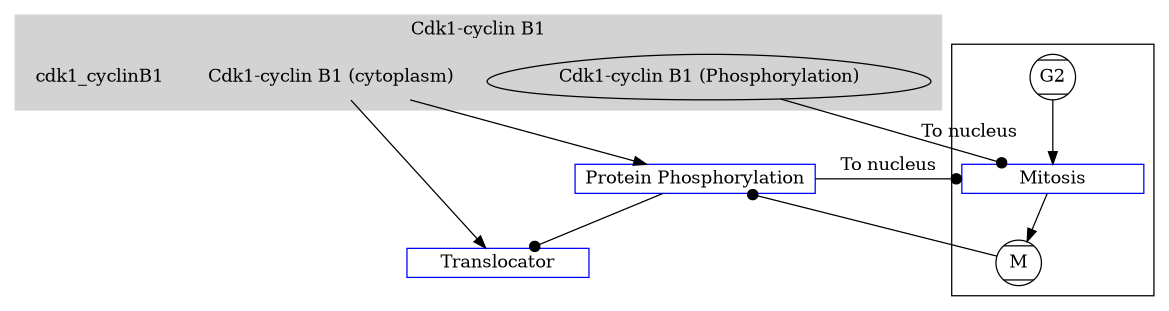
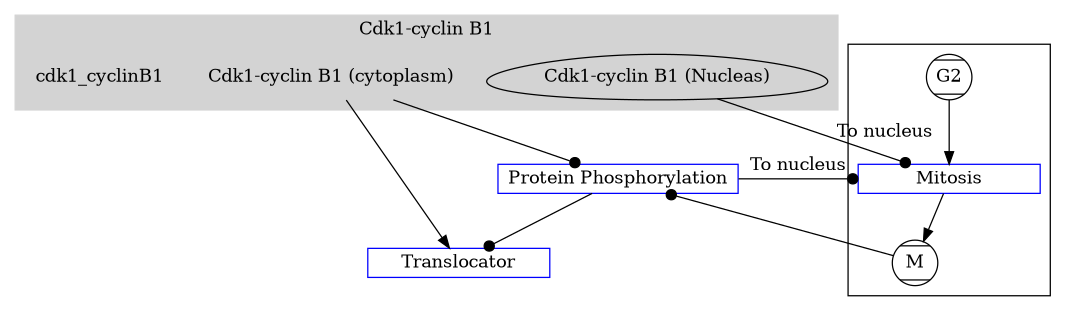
node "Cdk1-cyclin B1 (Phosphorylation)": label "Cdk1-cyclin B1 (Phosphorylation)" -> "Cdk1-cyclin B1 (Nucleas)"
edge "Cdk1-cyclin B1 (cytoplasm)" -> "Protein Phosphorylation": arrowhead normal -> dot
